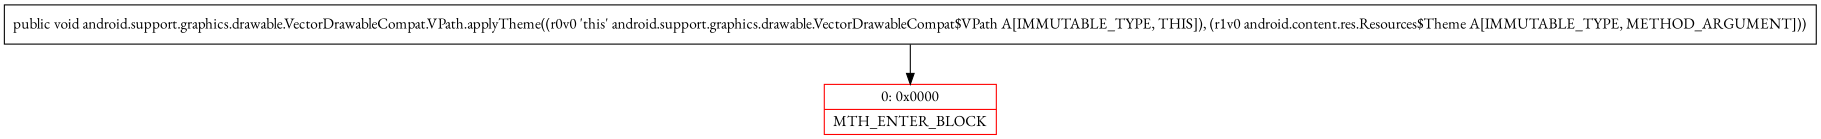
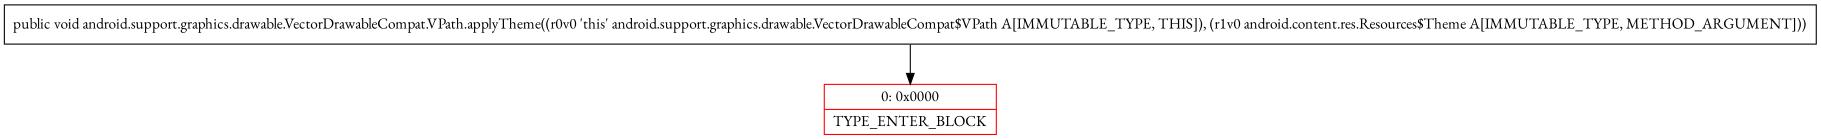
node "0: 0x0000": text "MTH_ENTER_BLOCK" -> "TYPE_ENTER_BLOCK"
